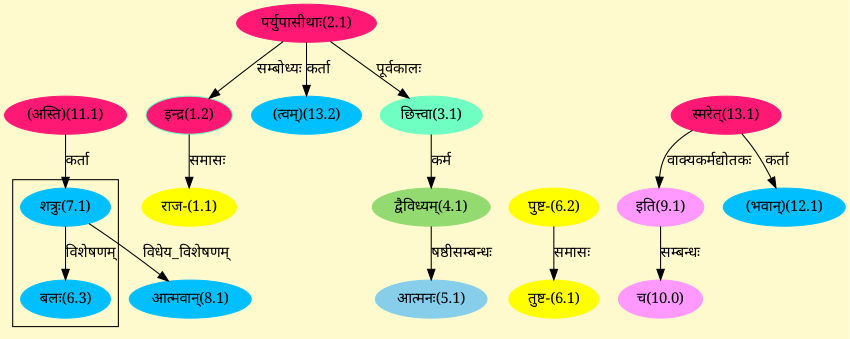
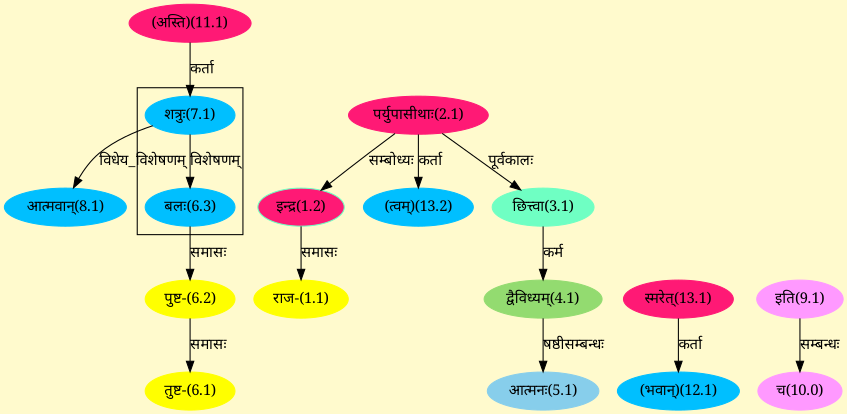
edge "स्मरेत्(13.1)" -> "इति(9.1)": removed, label "वाक्यकर्मद्योतकः"
edge "बलः(6.3)" -> "पुष्ट-(6.2)": added, label "समासः"
